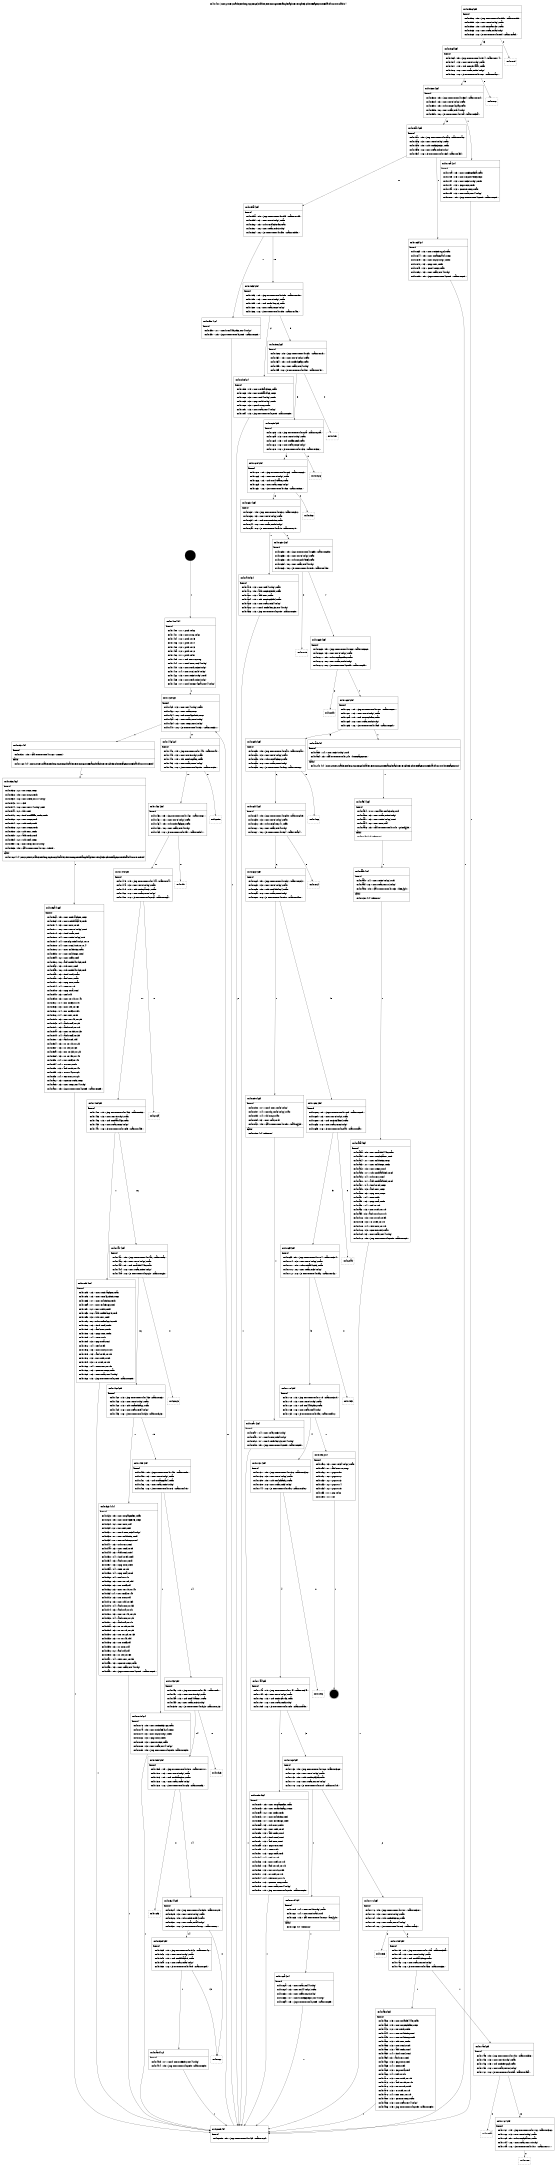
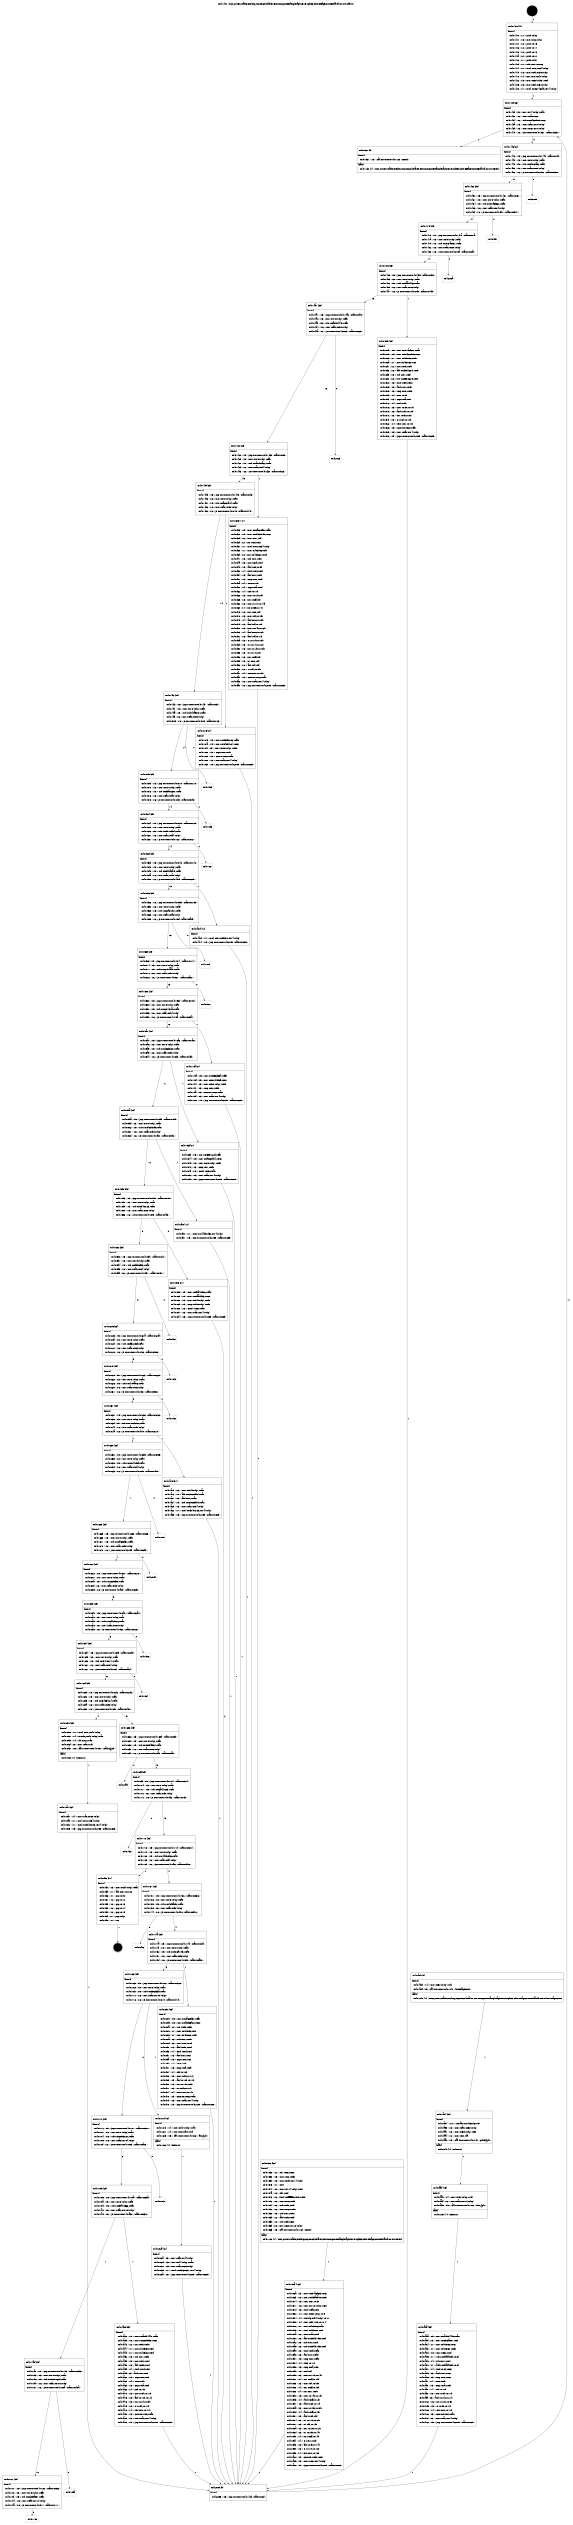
edge "0x401682 [25]" -> "0x401a8b [9]": removed, label "1"
edge "0x401931 [5]" -> "0x401936 [52]": removed, label "1"
edge "0x40153d [25]" -> "0x401cc7": now "0x40153d [25]" -> "0x401556 [25]"
